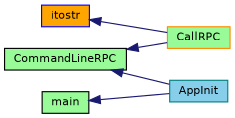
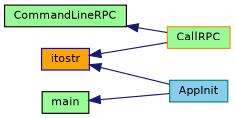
edge "AppInit" -> "CommandLineRPC": now "AppInit" -> "itostr"
